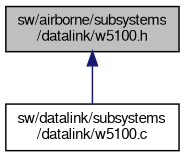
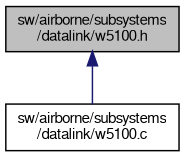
node "sw/datalink/subsystems /datalink/w5100.c": label "sw/datalink/subsystems /datalink/w5100.c" -> "sw/airborne/subsystems /datalink/w5100.c"
